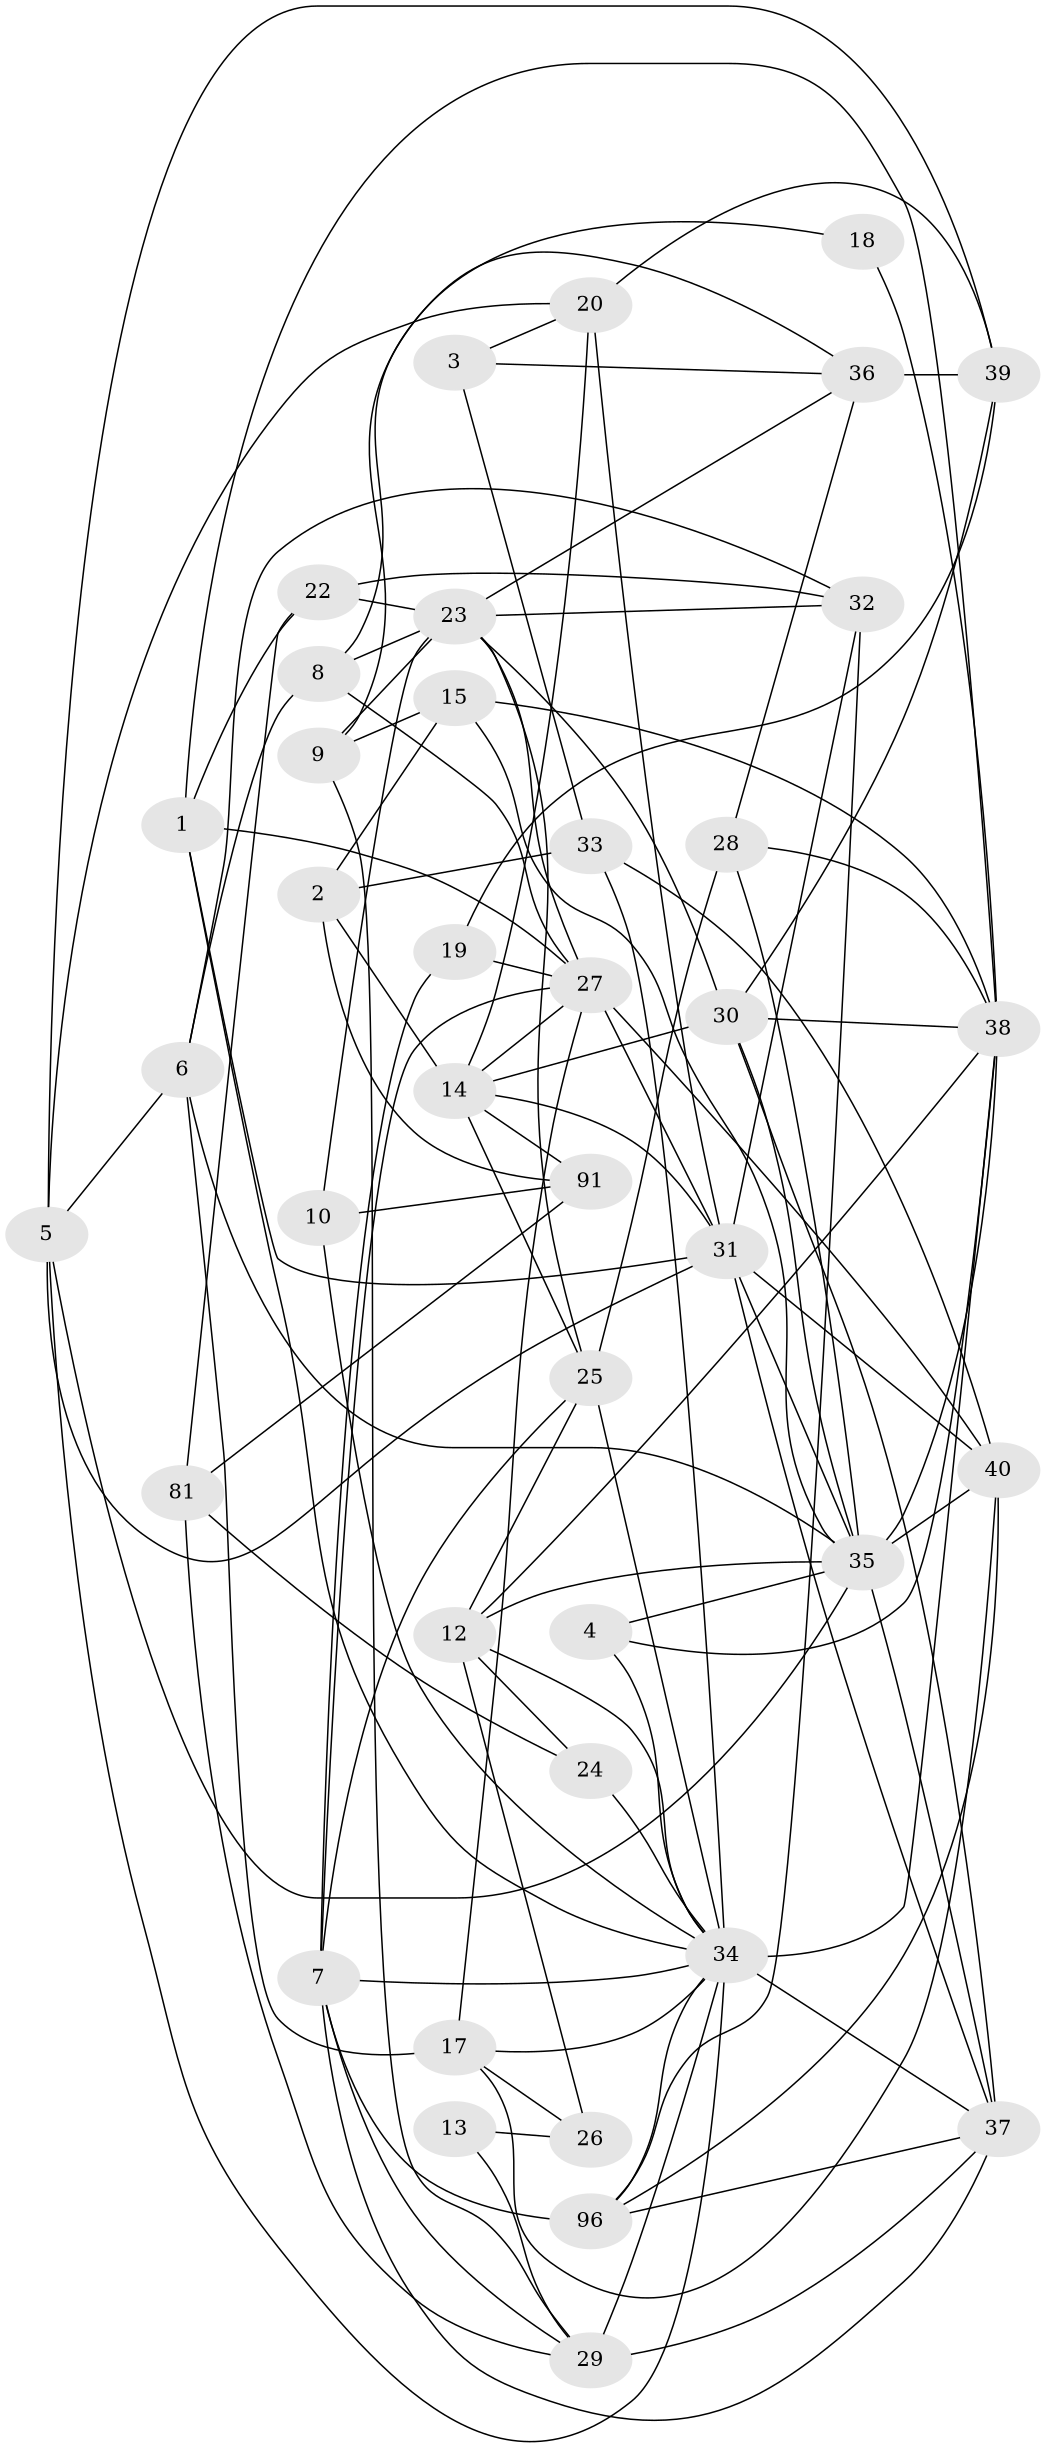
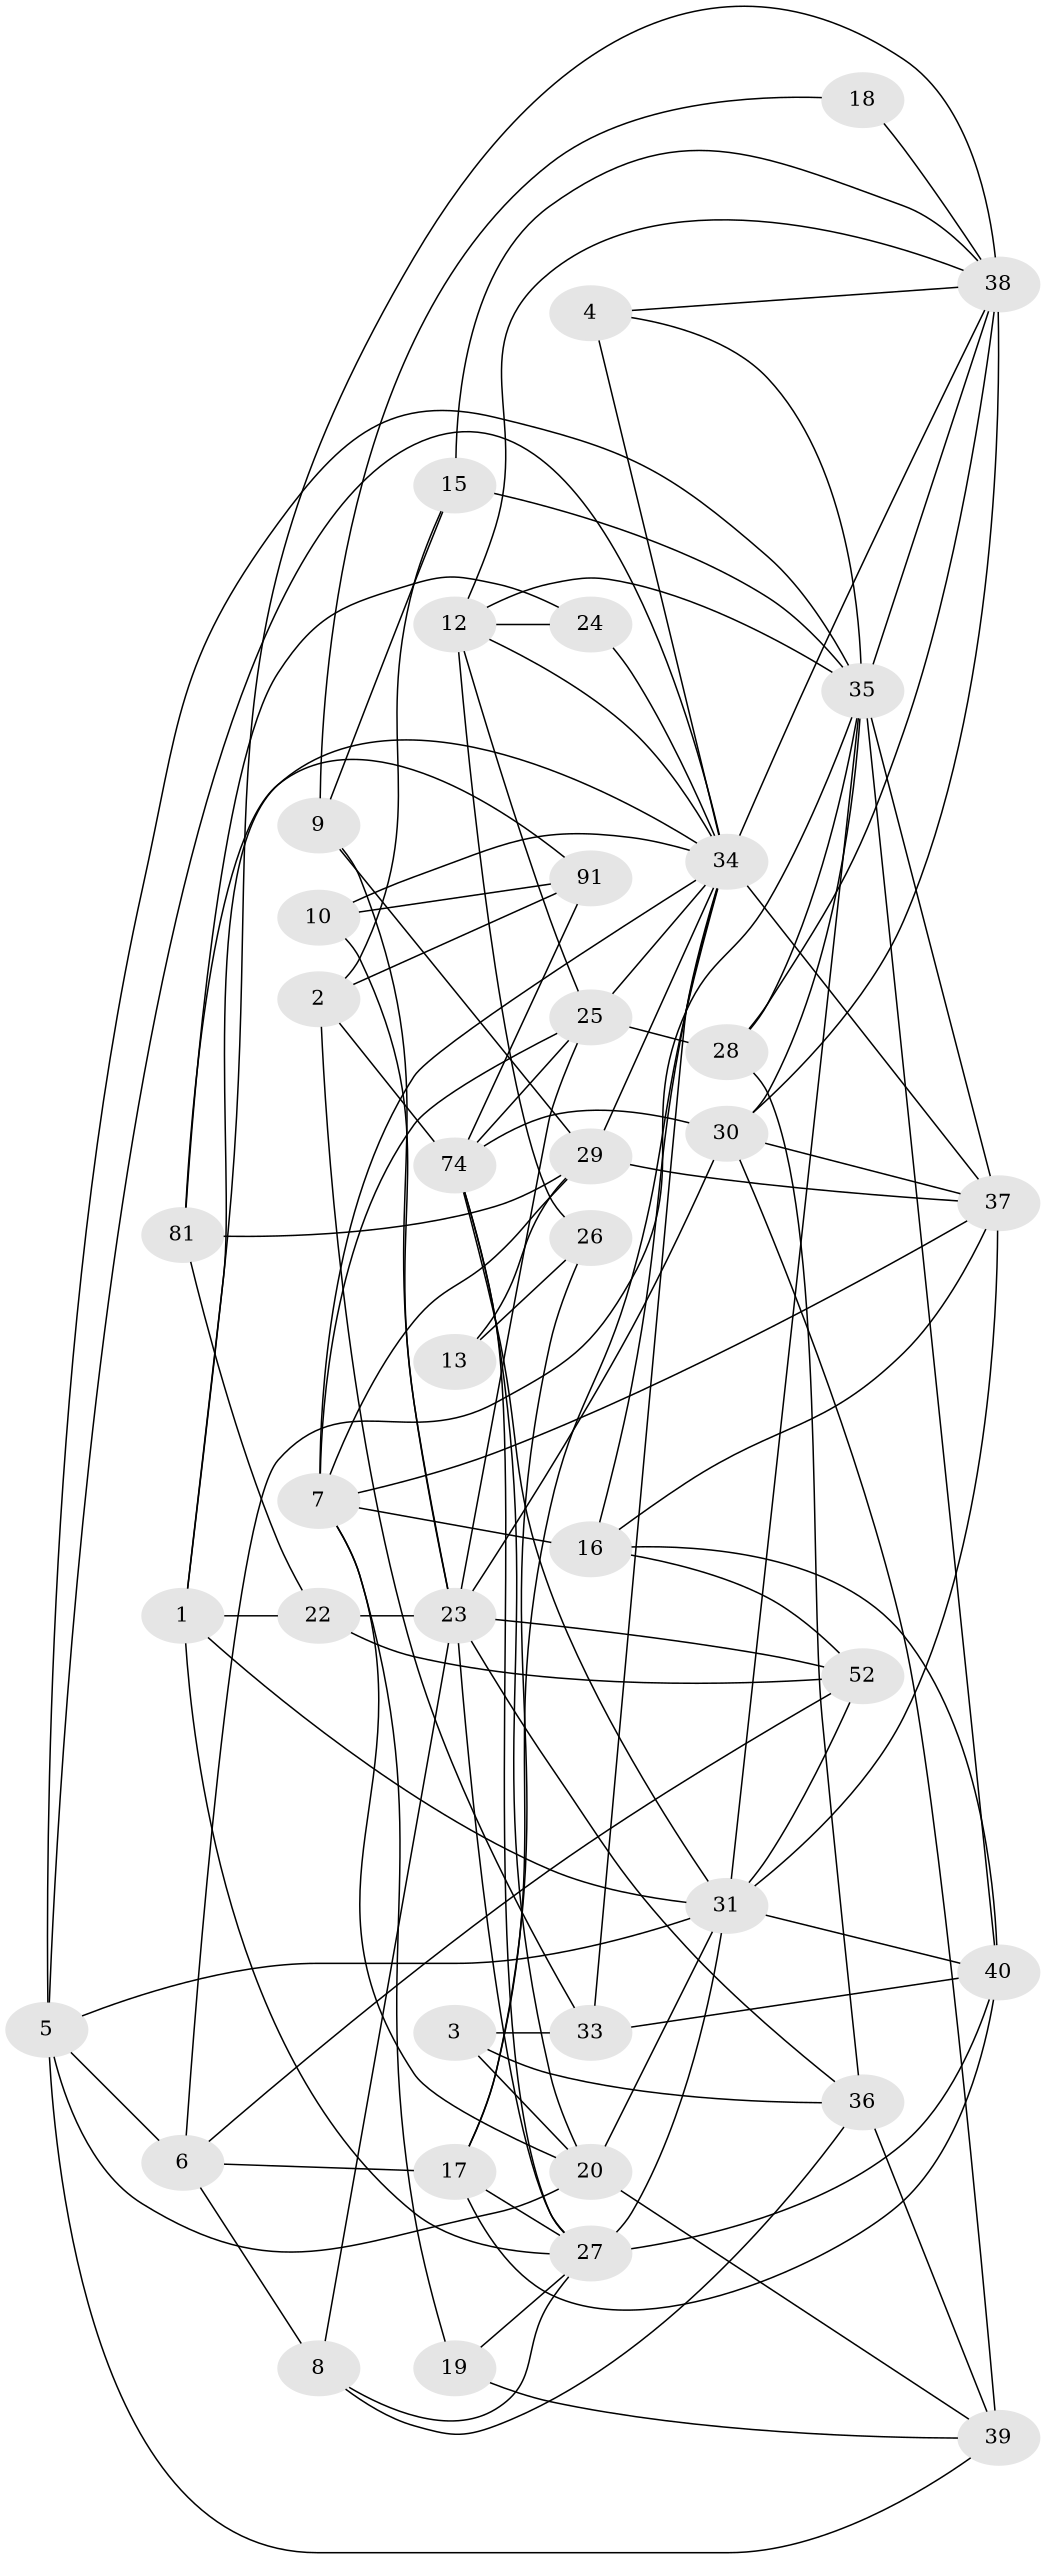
node "32": label "32" -> "52"
node "14": label "14" -> "74"
edge "27" -- "7": now "20" -- "7"
node "96": label "96" -> "16"
